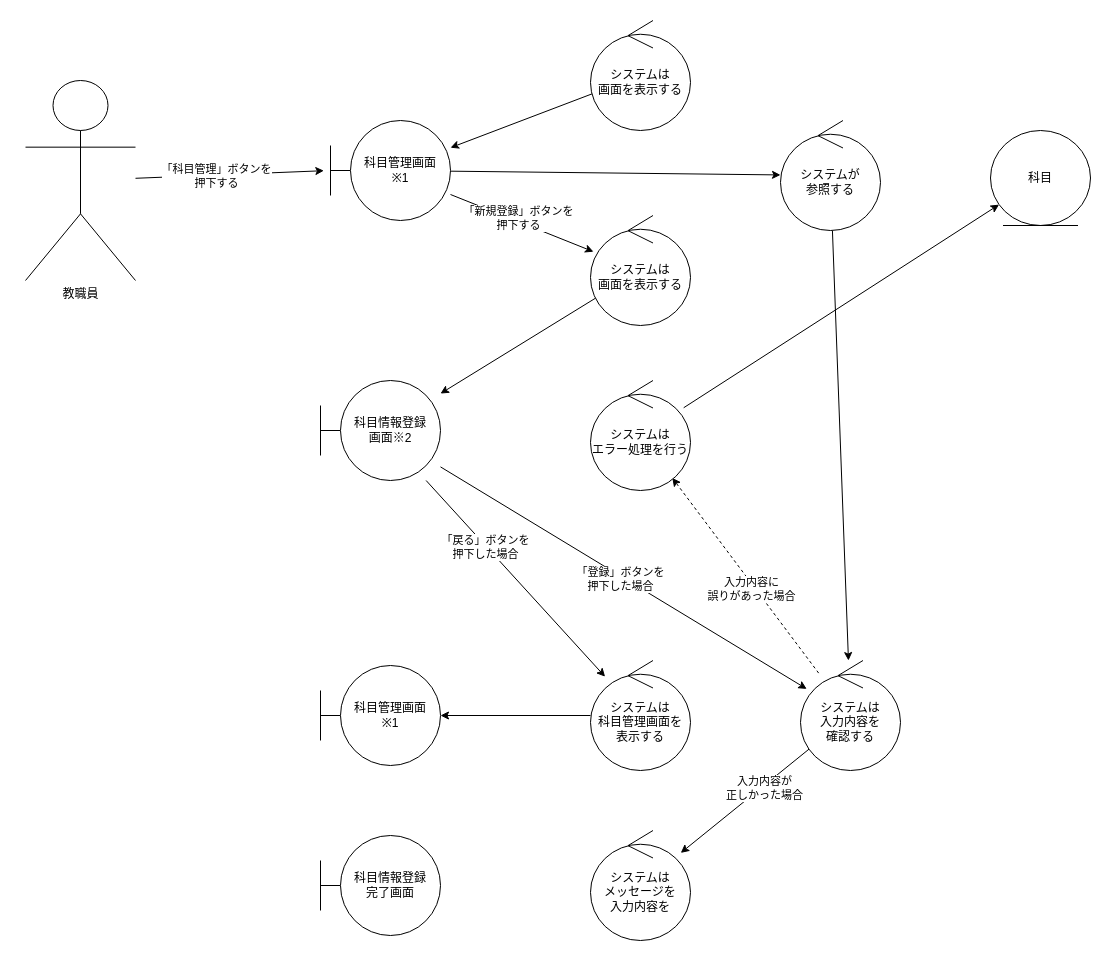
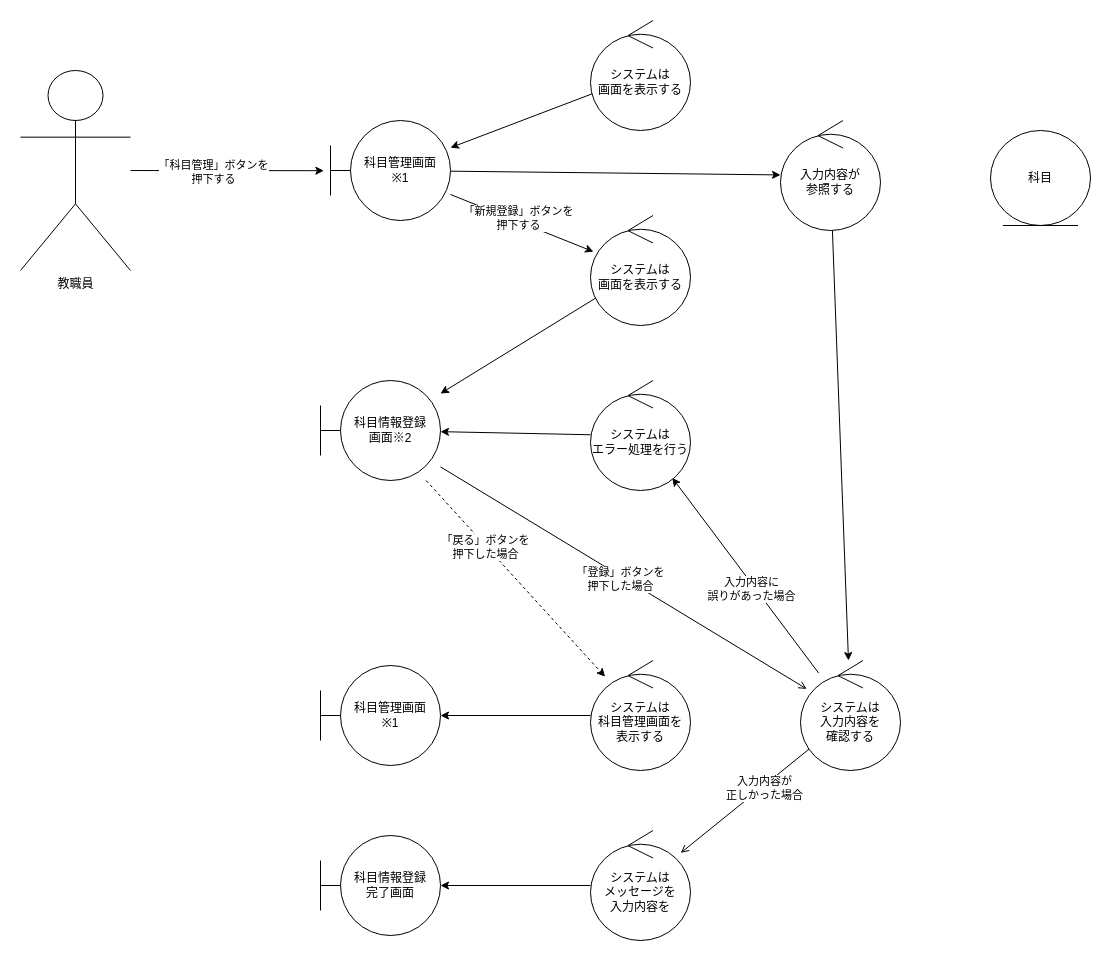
node "教職員": moved (81, 181) -> (76, 171)
node "システムが 参照する": label "システムが 参照する" -> "入力内容が 参照する"
edge "システムは エラー処理を行う" -> "科目": now "システムは エラー処理を行う" -> "科目情報登録 画面※2"
edge "システムは 入力内容を 確認する" -> "システムは エラー処理を行う": style dashed -> solid
edge "科目情報登録 画面※2" -> "システムは 科目管理画面を 表示する": style solid -> dashed
edge "科目情報登録 画面※2" -> "システムは 入力内容を 確認する": arrowhead classic -> open
edge "システムは 入力内容を 確認する" -> "システムは メッセージを 入力内容を": arrowhead classic -> open
edge "システムは メッセージを 入力内容を" -> "科目情報登録 完了画面": added
